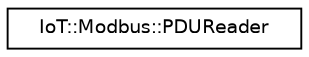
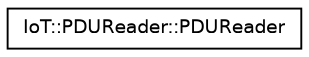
node "IoT::Modbus::PDUReader": label "IoT::Modbus::PDUReader" -> "IoT::PDUReader::PDUReader"
